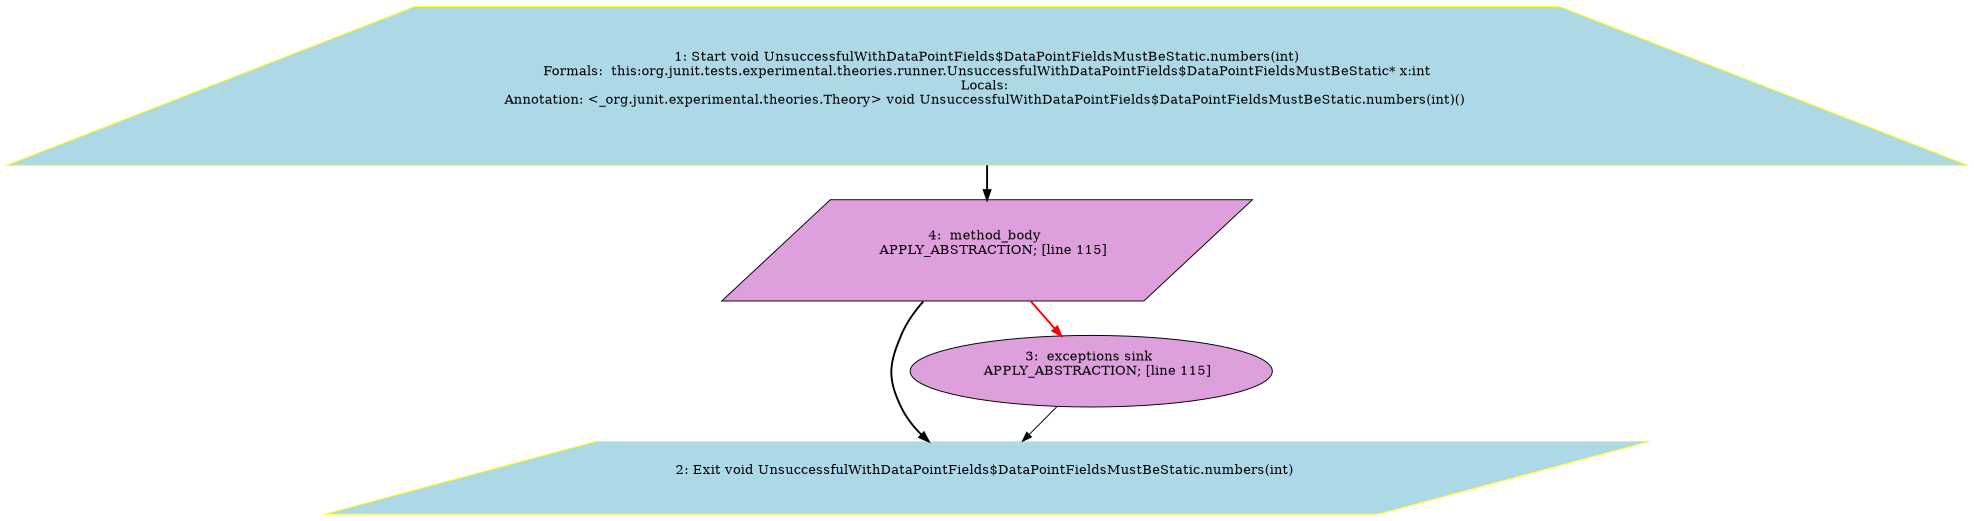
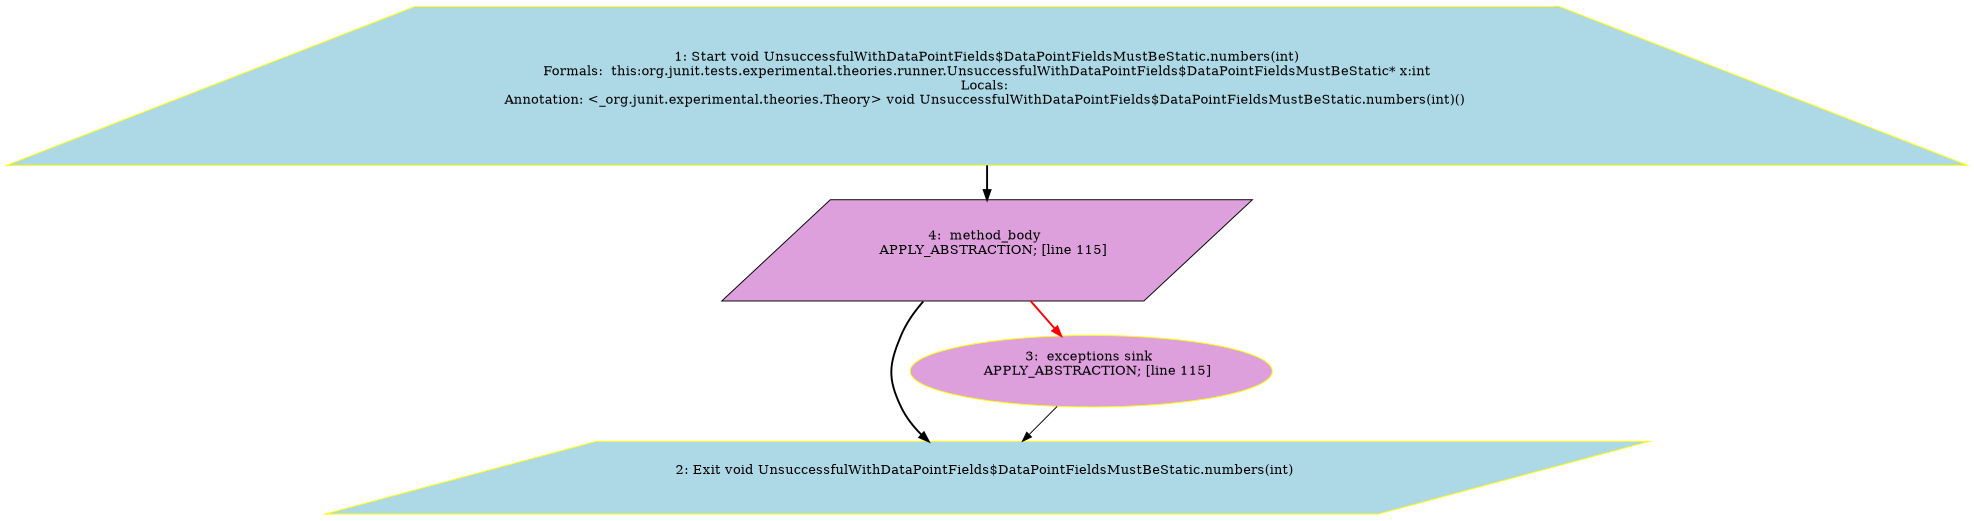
node "3:  exceptions sink APPLY_ABSTRACTION; [line 115]": color black -> yellow
